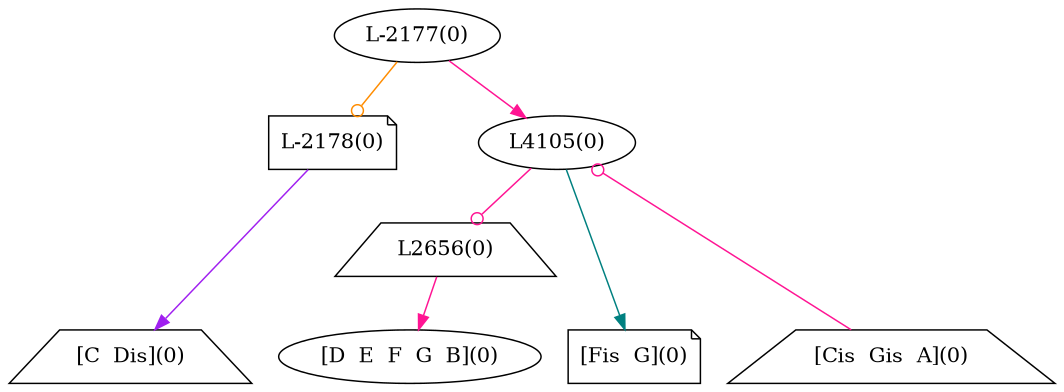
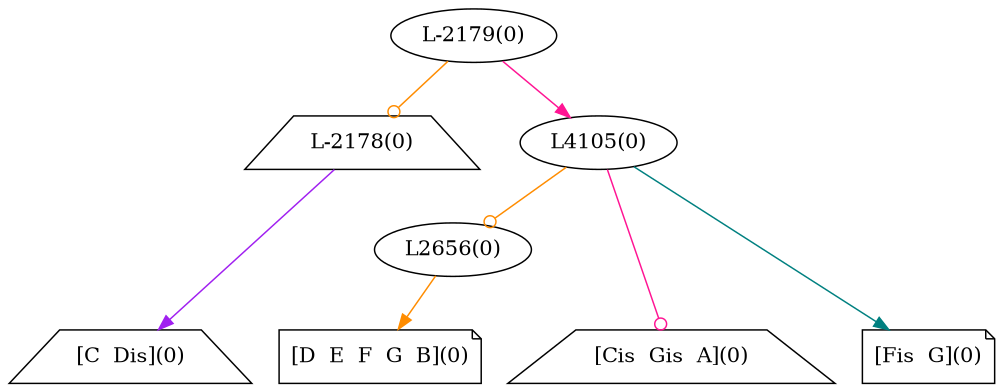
node "L-2177(0)": label "L-2177(0)" -> "L-2179(0)"
node "L-2178(0)": shape note -> trapezium
edge "L4105(0)" -> "L2656(0)": color deeppink -> darkorange
node "L2656(0)": shape trapezium -> ellipse
edge "[Cis  Gis  A](0)" -> "L4105(0)": reversed
edge "L2656(0)" -> "[D  E  F  G  B](0)": color deeppink -> darkorange
node "[D  E  F  G  B](0)": shape ellipse -> note
